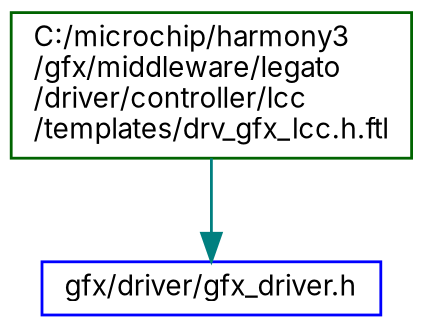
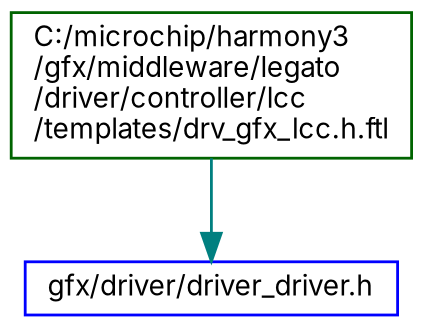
node "gfx/driver/gfx_driver.h": label "gfx/driver/gfx_driver.h" -> "gfx/driver/driver_driver.h"
